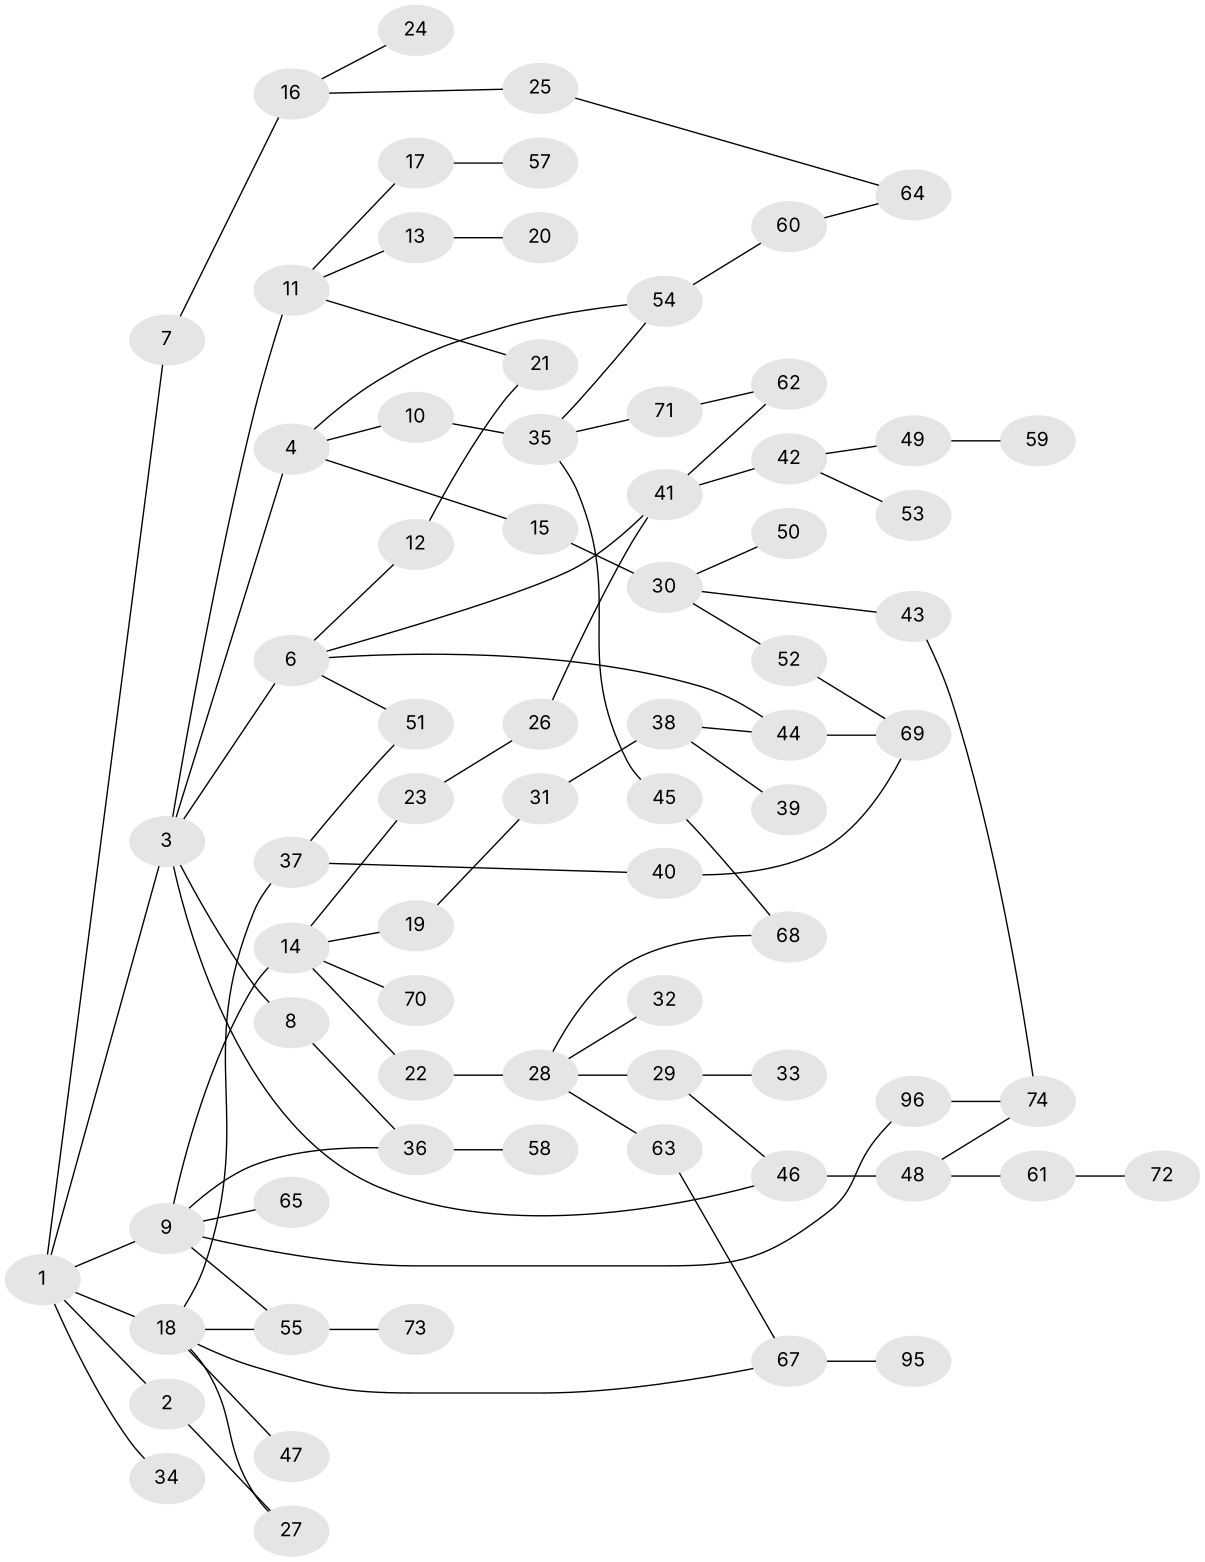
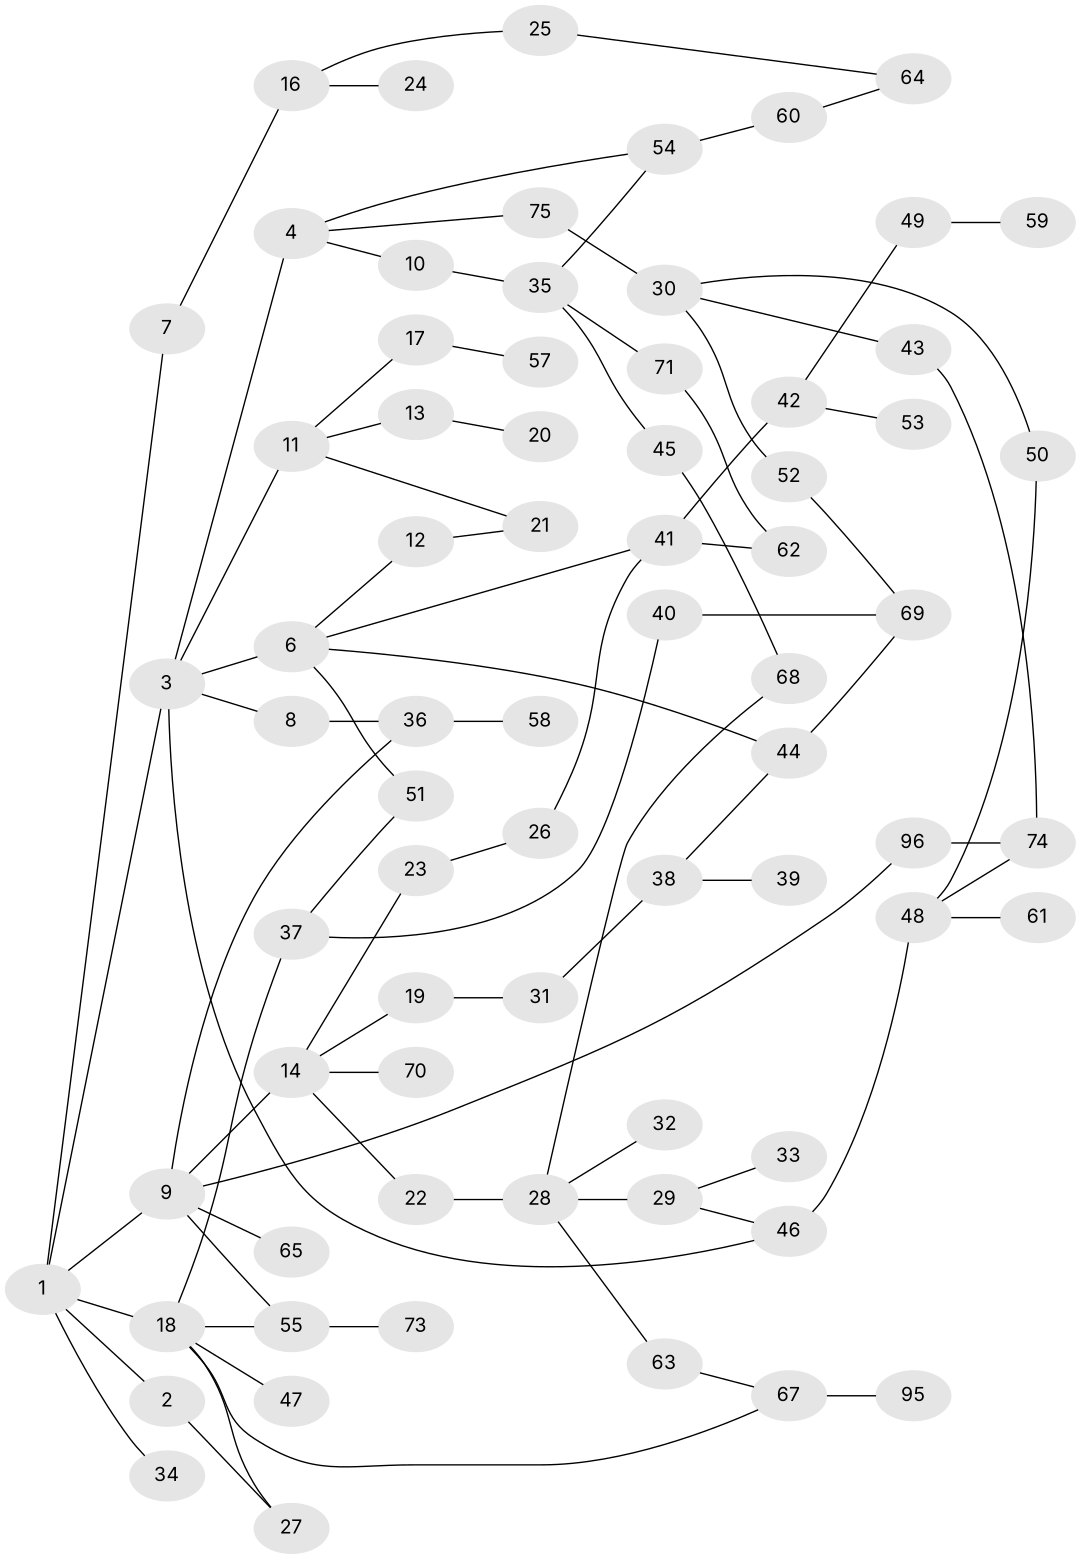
node "15": label "15" -> "75"
edge "50" -- "48": added
node "72": removed
